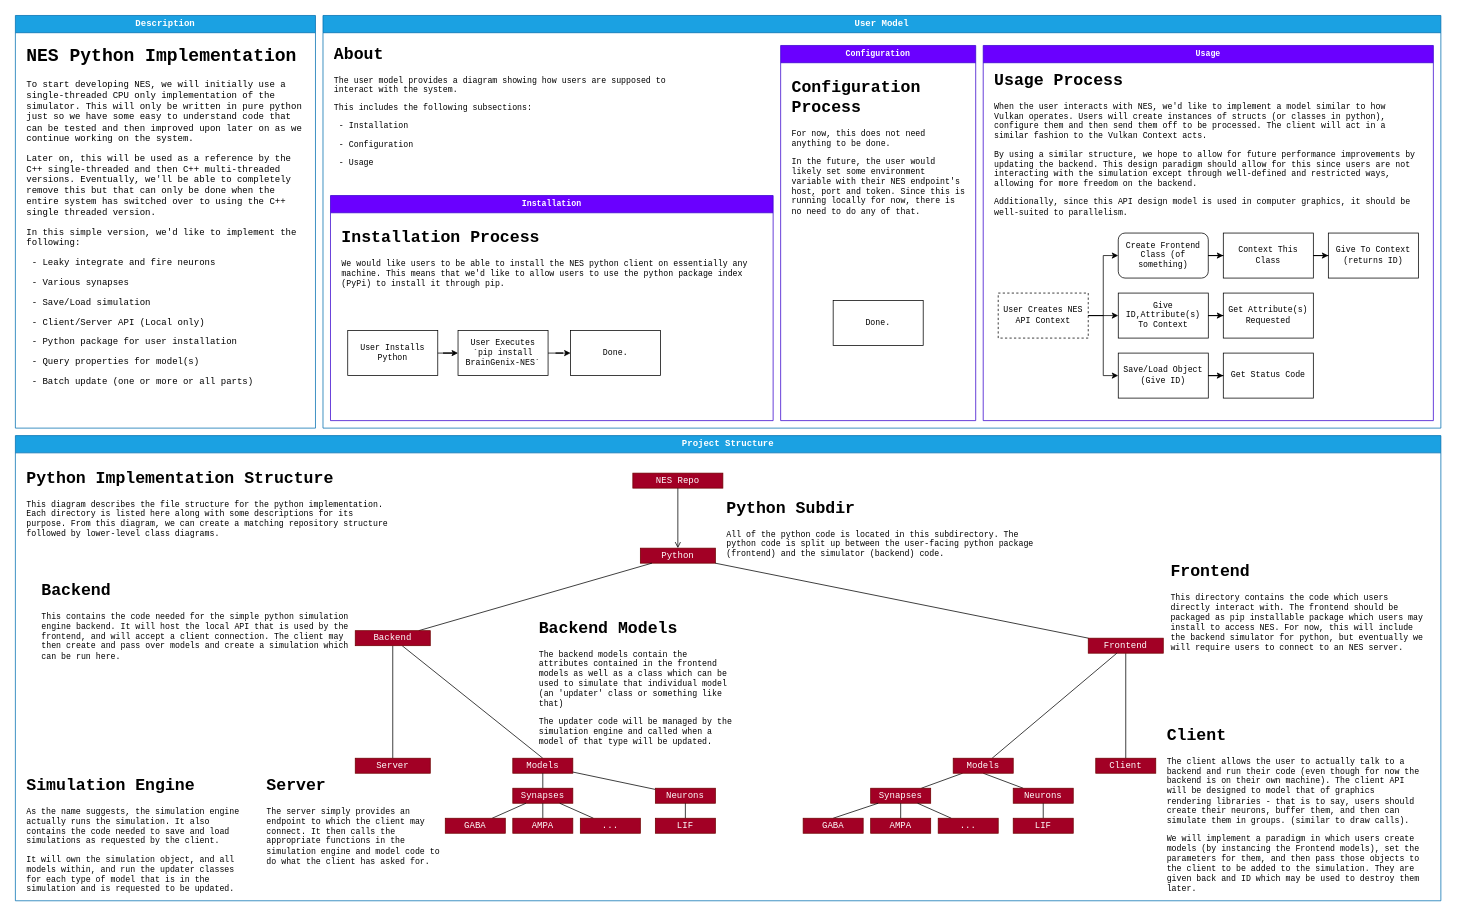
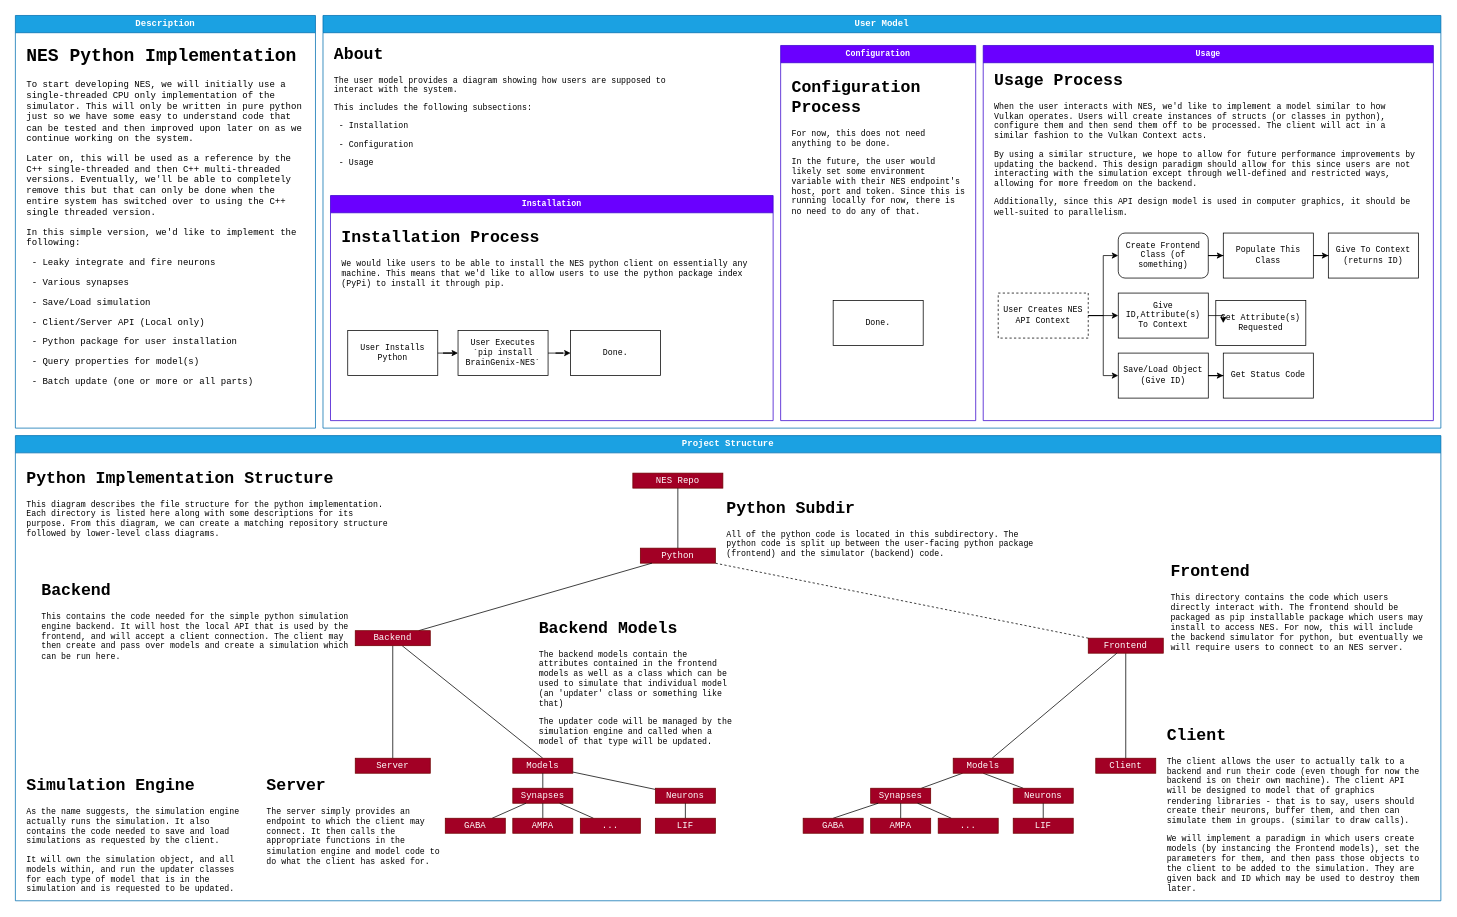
node "Context This Class": label "Context This Class" -> "Populate This Class"
node "Get Attribute(s) Requested": moved (1268, 315) -> (1260, 323)
edge "NES Repo" -> "Python": arrowhead open -> none
edge "Python" -- "Frontend": style solid -> dashed
